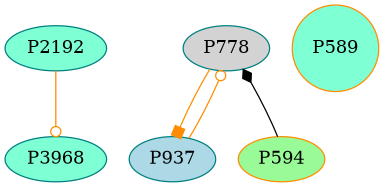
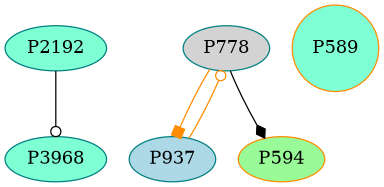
edge "P2192" -> "P3968": color darkorange -> black
edge "P594" -> "P778": reversed
